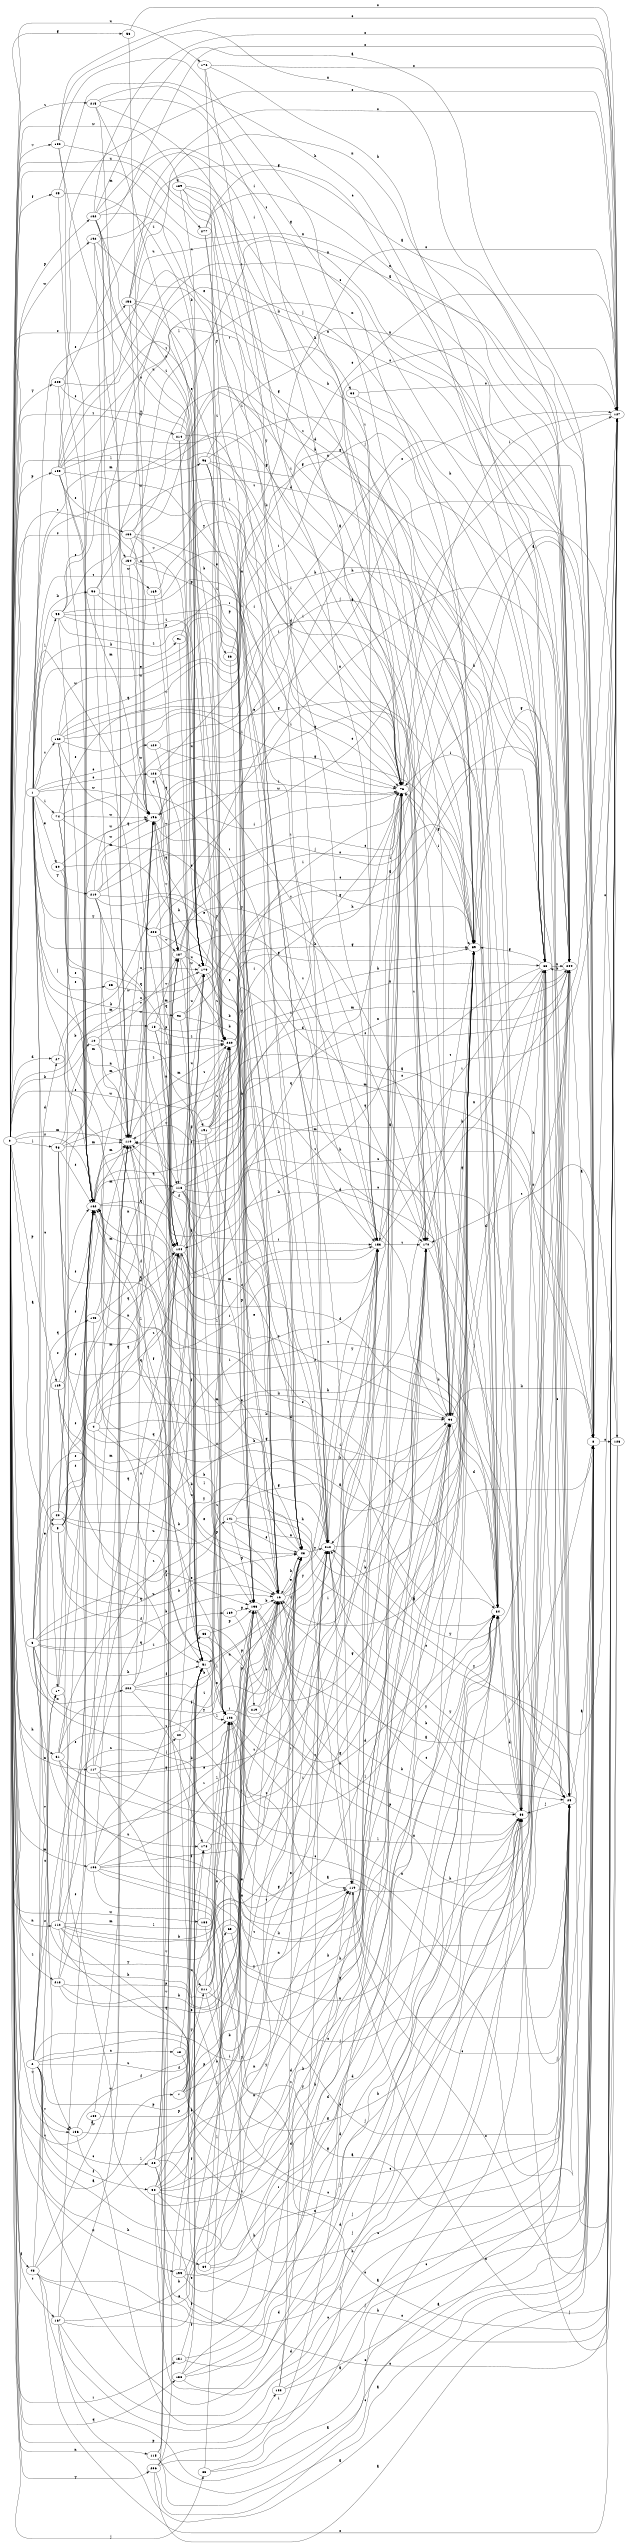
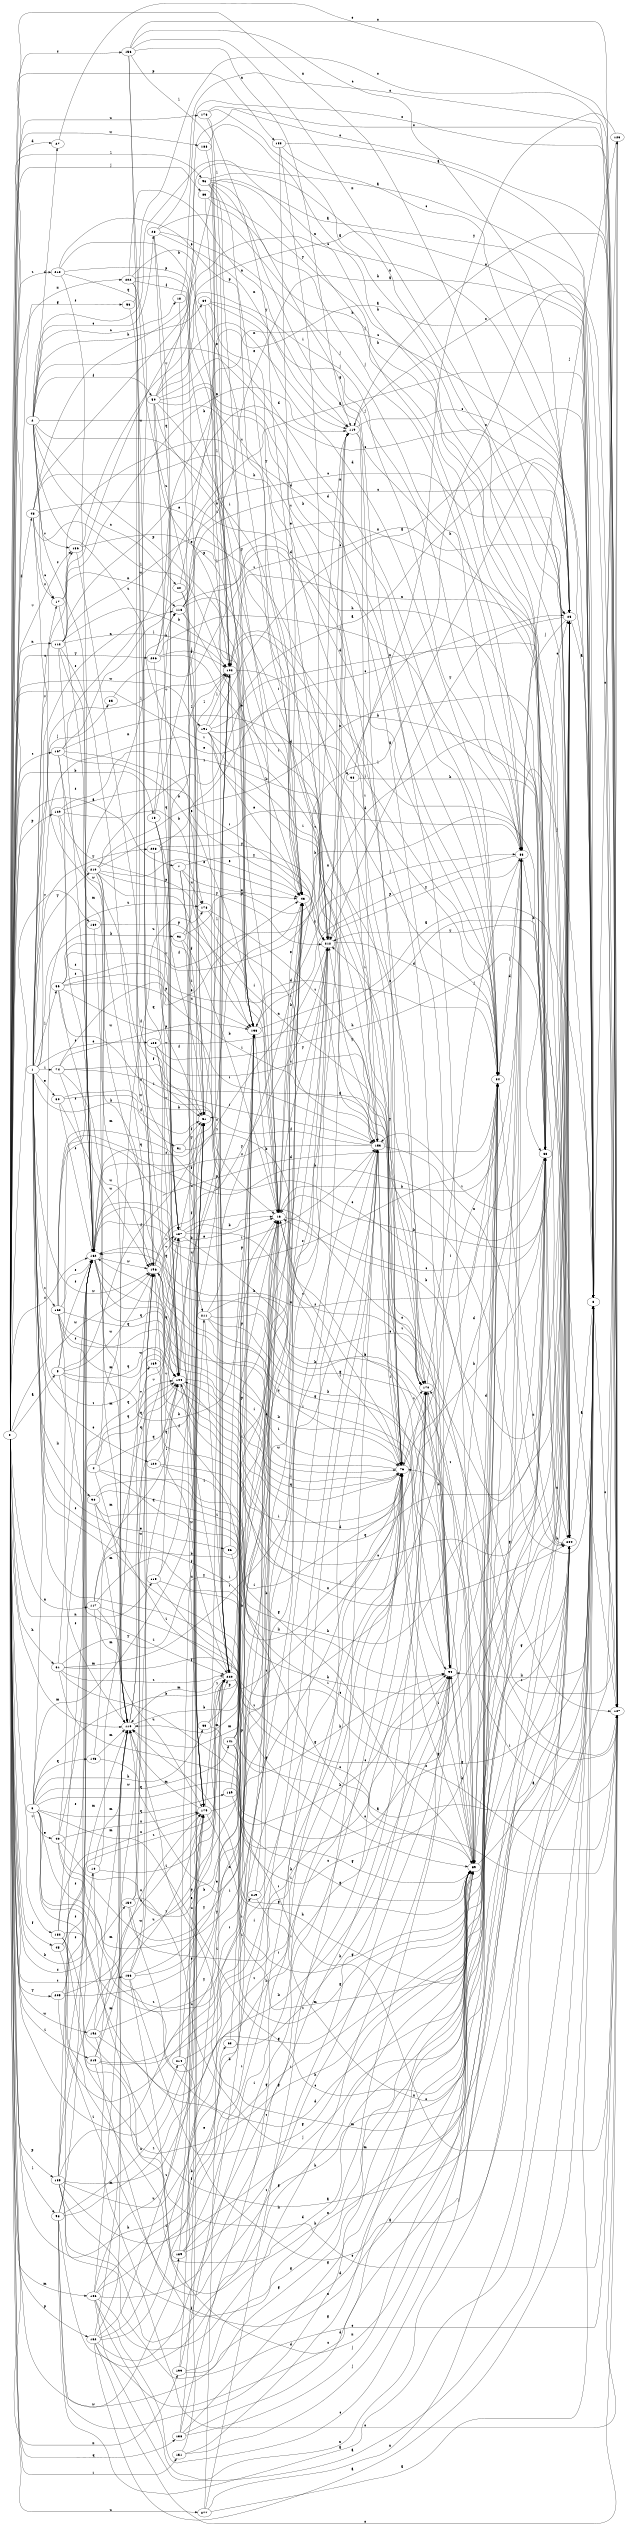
edge "118" -> "127": removed, label "o"
